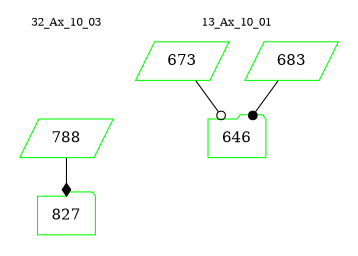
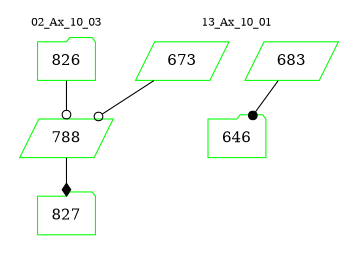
cluster "32_Ax_10_03": label "32_Ax_10_03" -> "02_Ax_10_03"
node "826": added
edge "673" -> "646": now "673" -> "788"
